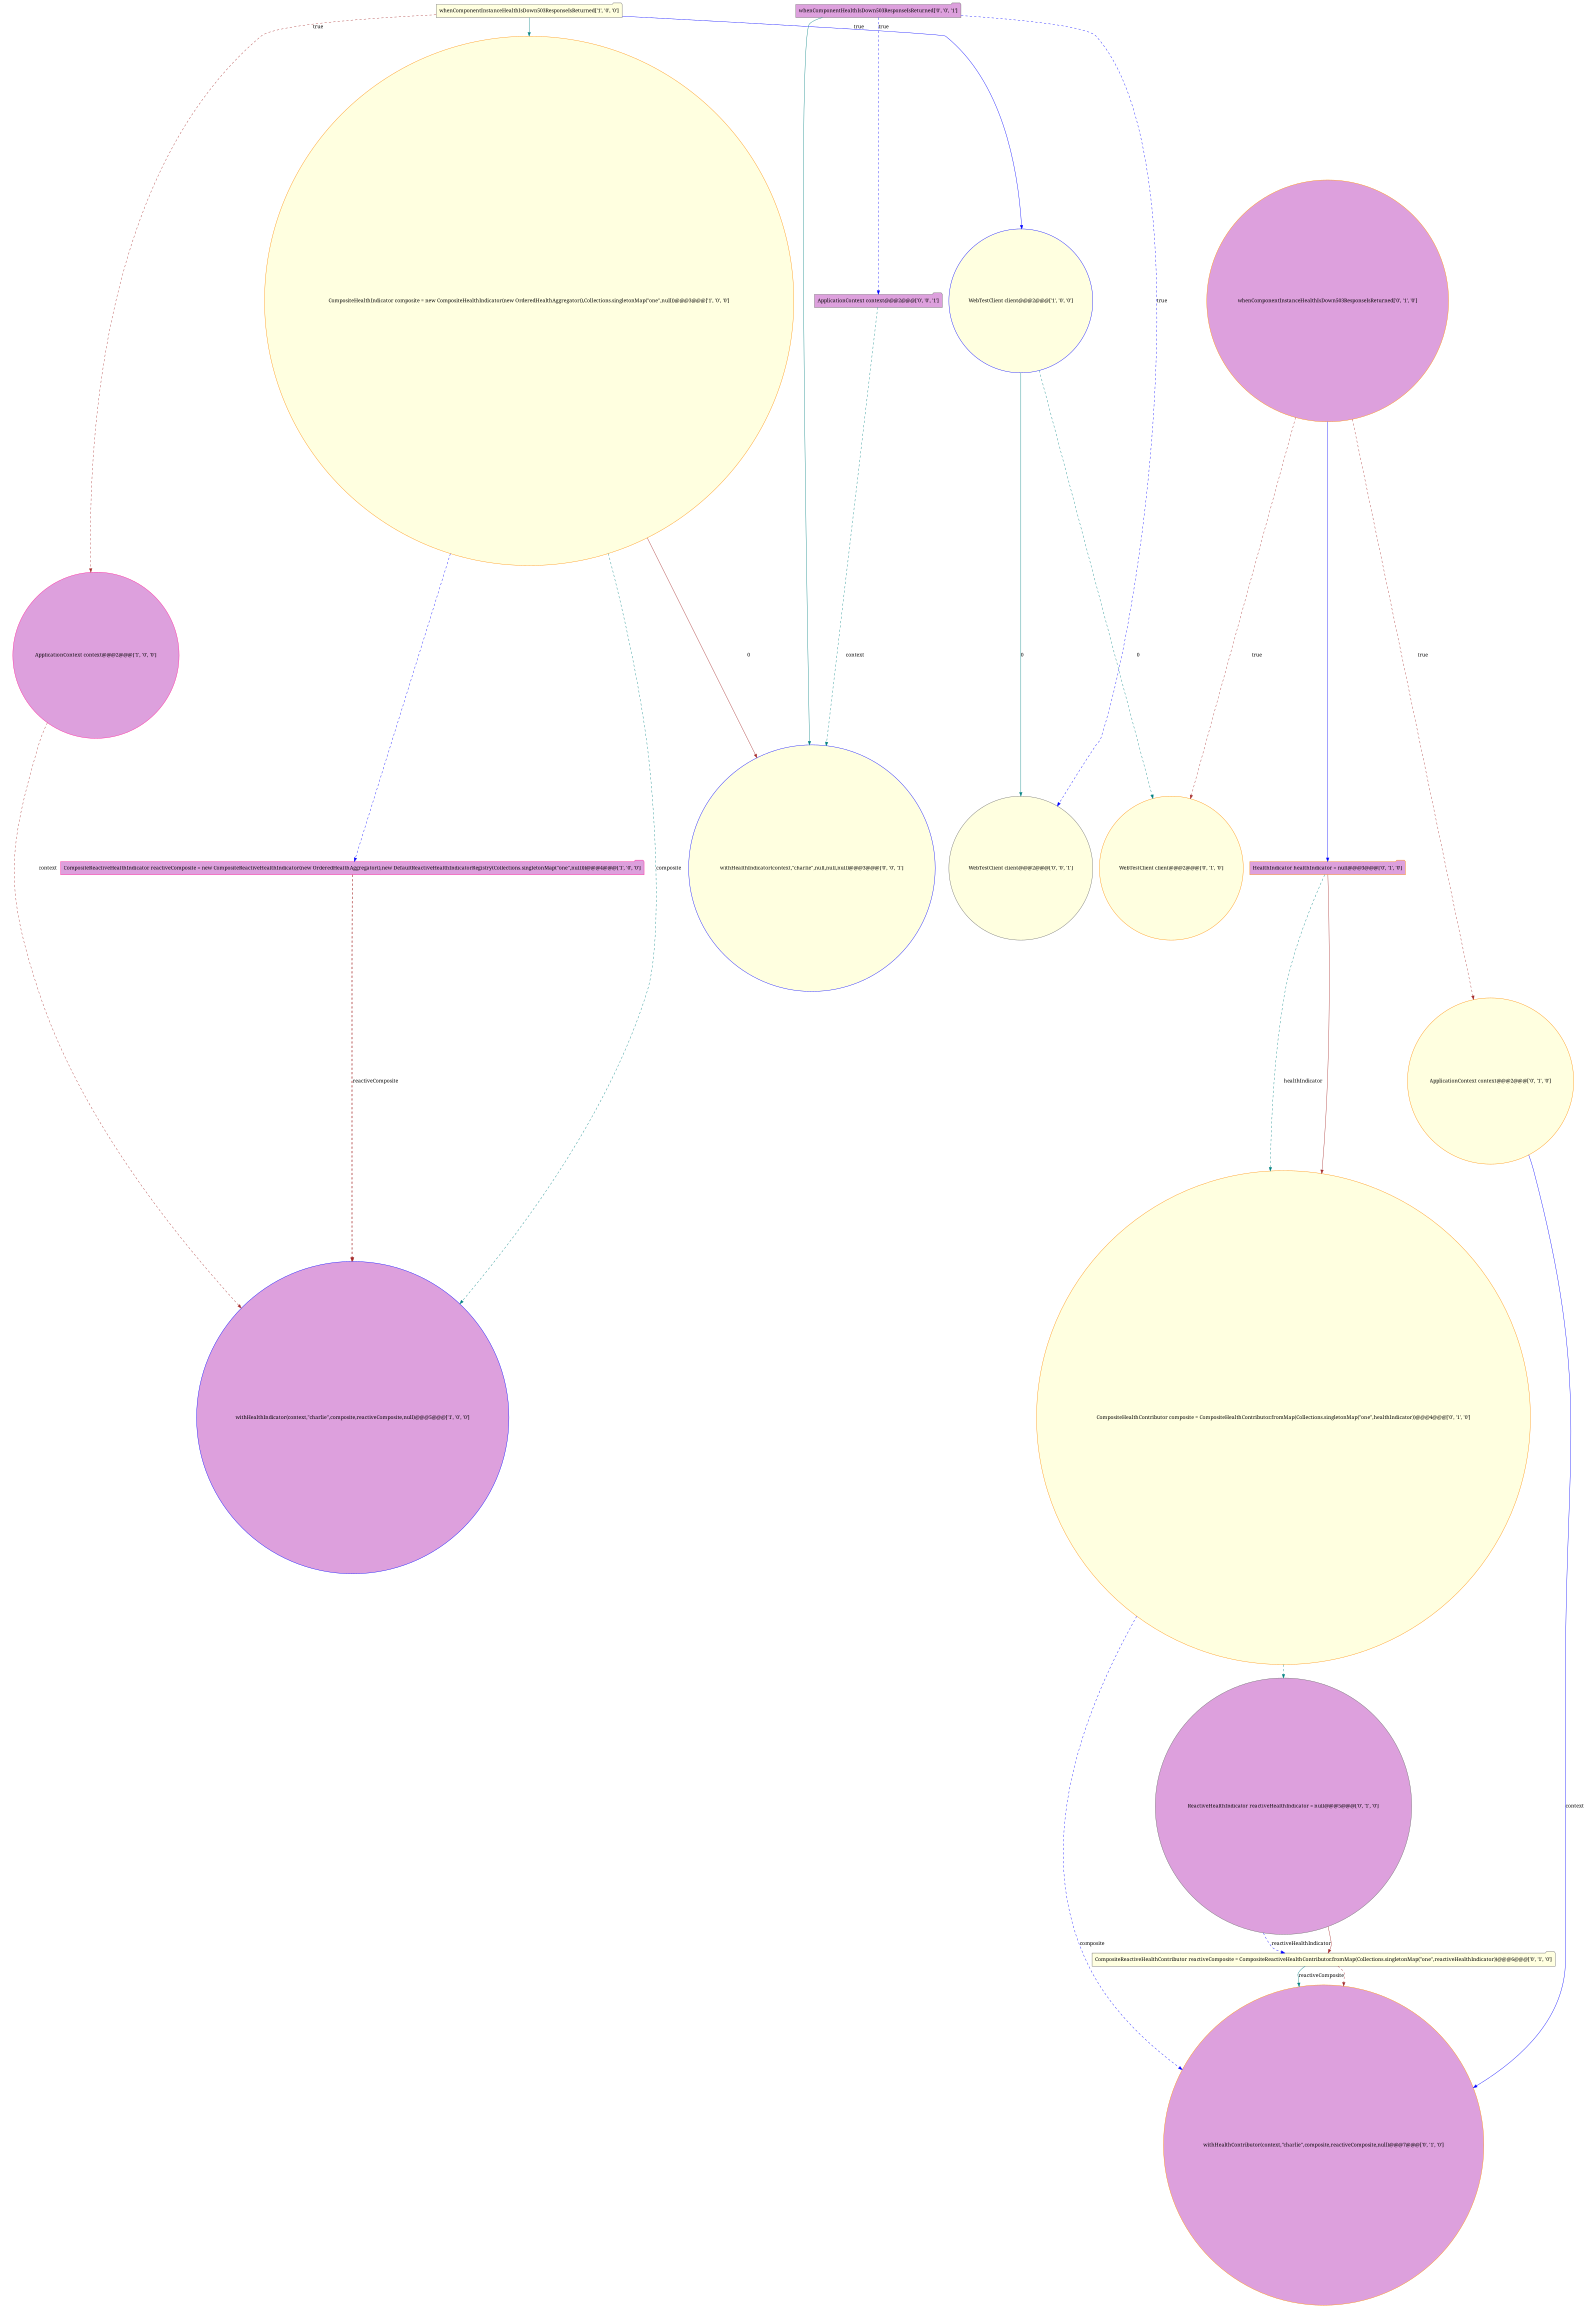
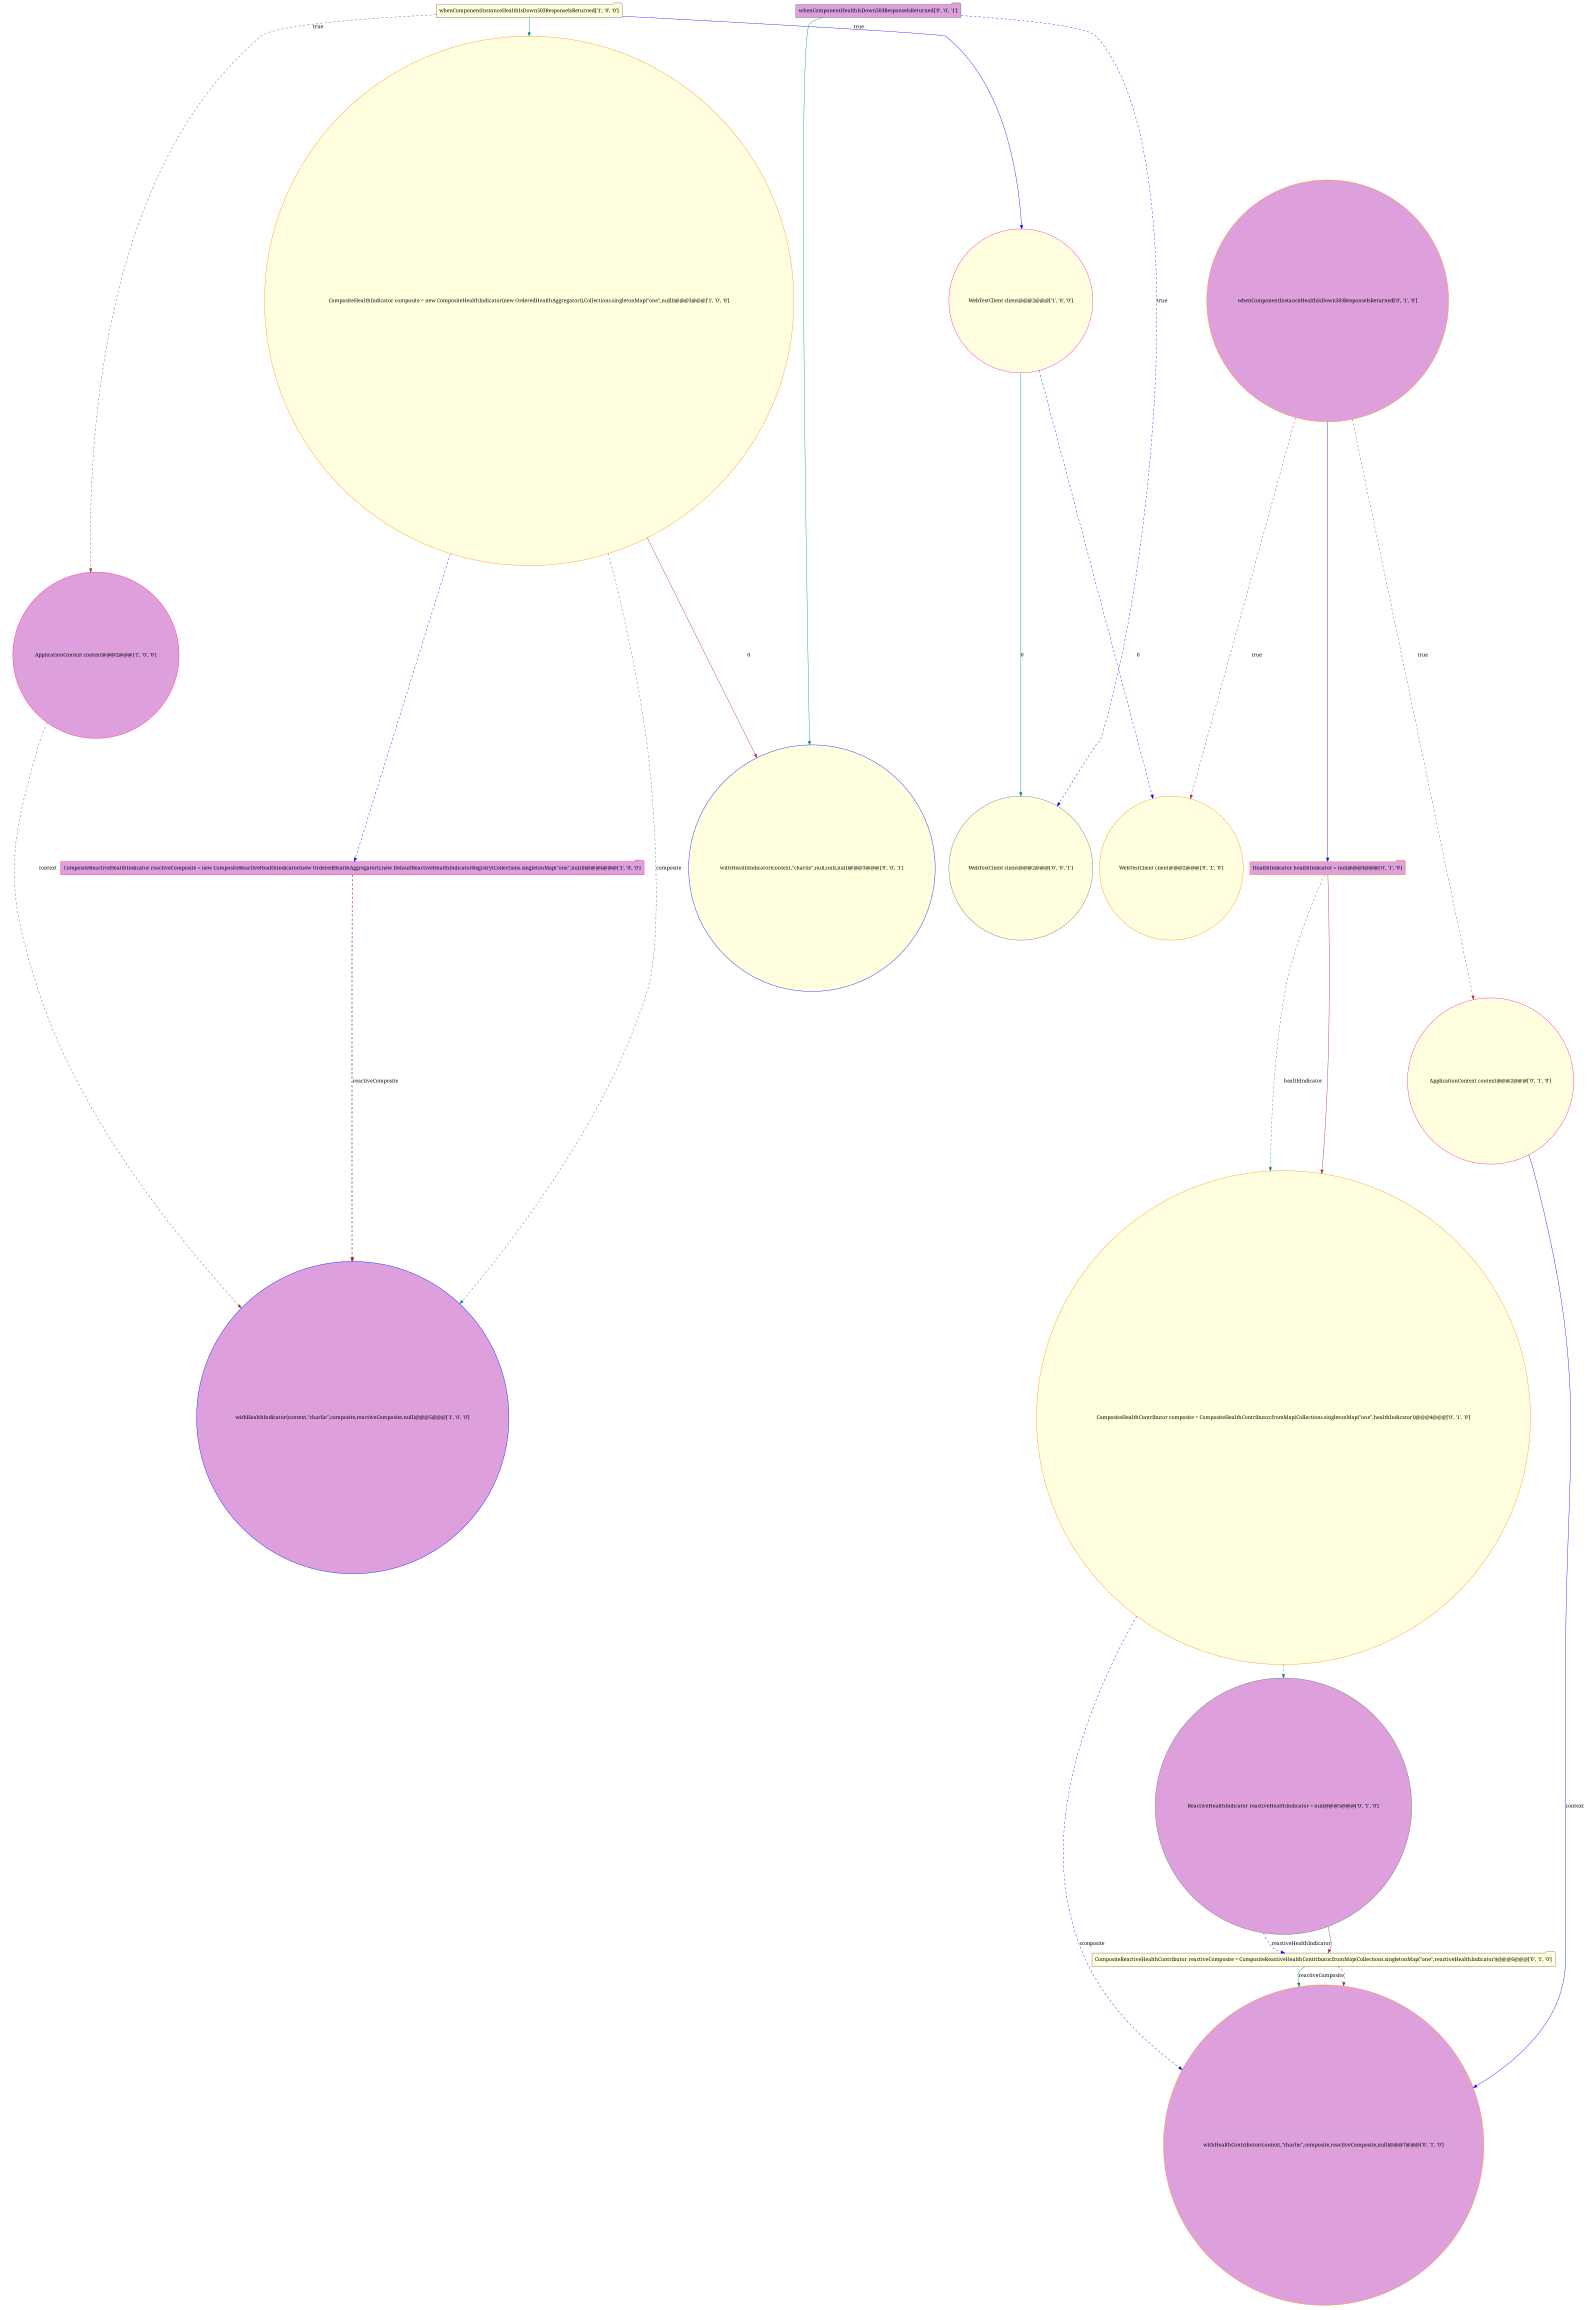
node "ApplicationContext context@@@2@@@['0', '0', '1']": removed
node "WebTestClient client@@@2@@@['1', '0', '0']": color blue -> deeppink
edge "WebTestClient client@@@2@@@['1', '0', '0']" -> "WebTestClient client@@@2@@@['0', '1', '0']": color teal -> blue
node "ApplicationContext context@@@2@@@['0', '1', '0']": color darkorange -> deeppink
